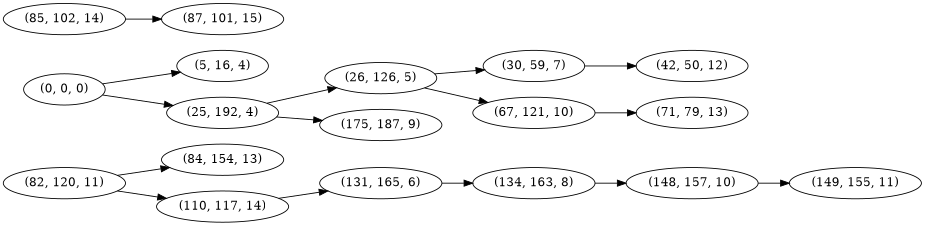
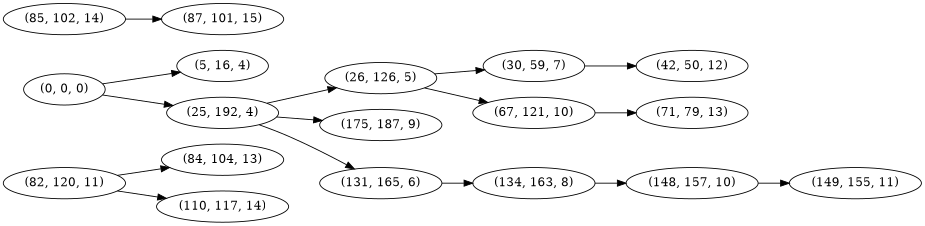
node "(84, 154, 13)": label "(84, 154, 13)" -> "(84, 104, 13)"
edge "(110, 117, 14)" -> "(131, 165, 6)": now "(25, 192, 4)" -> "(131, 165, 6)"
